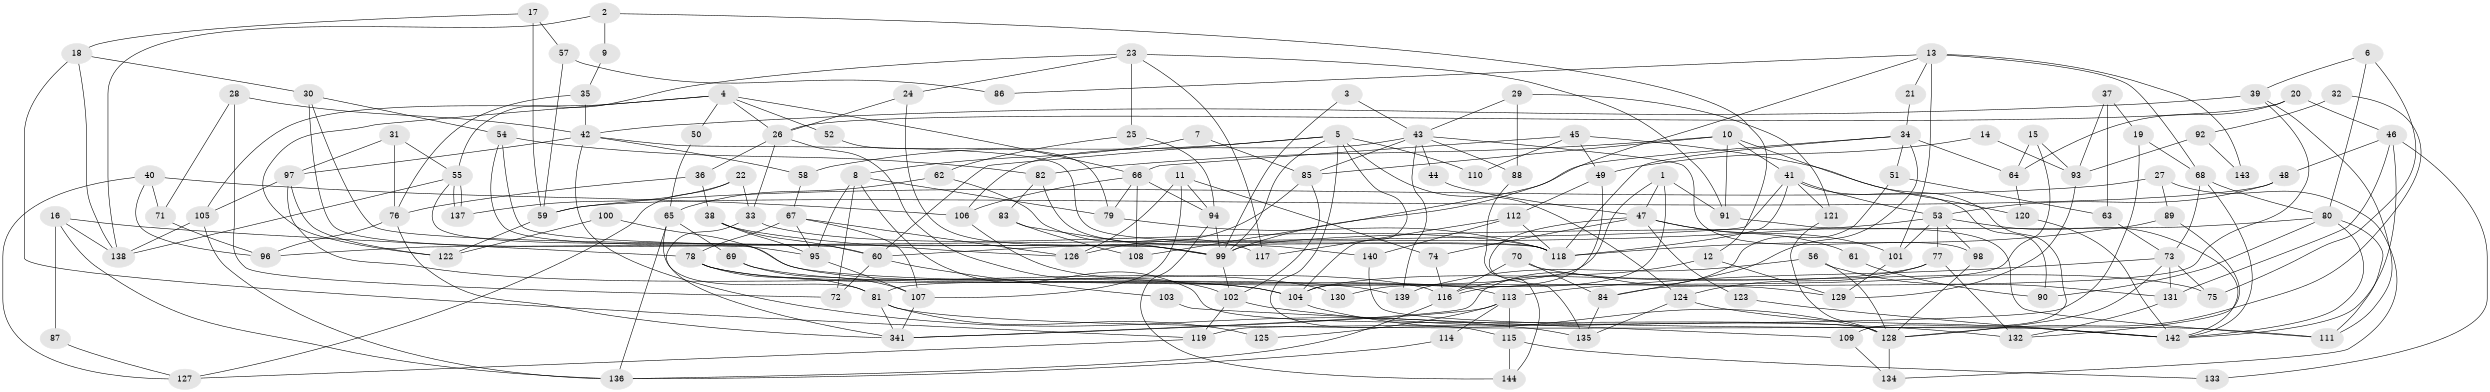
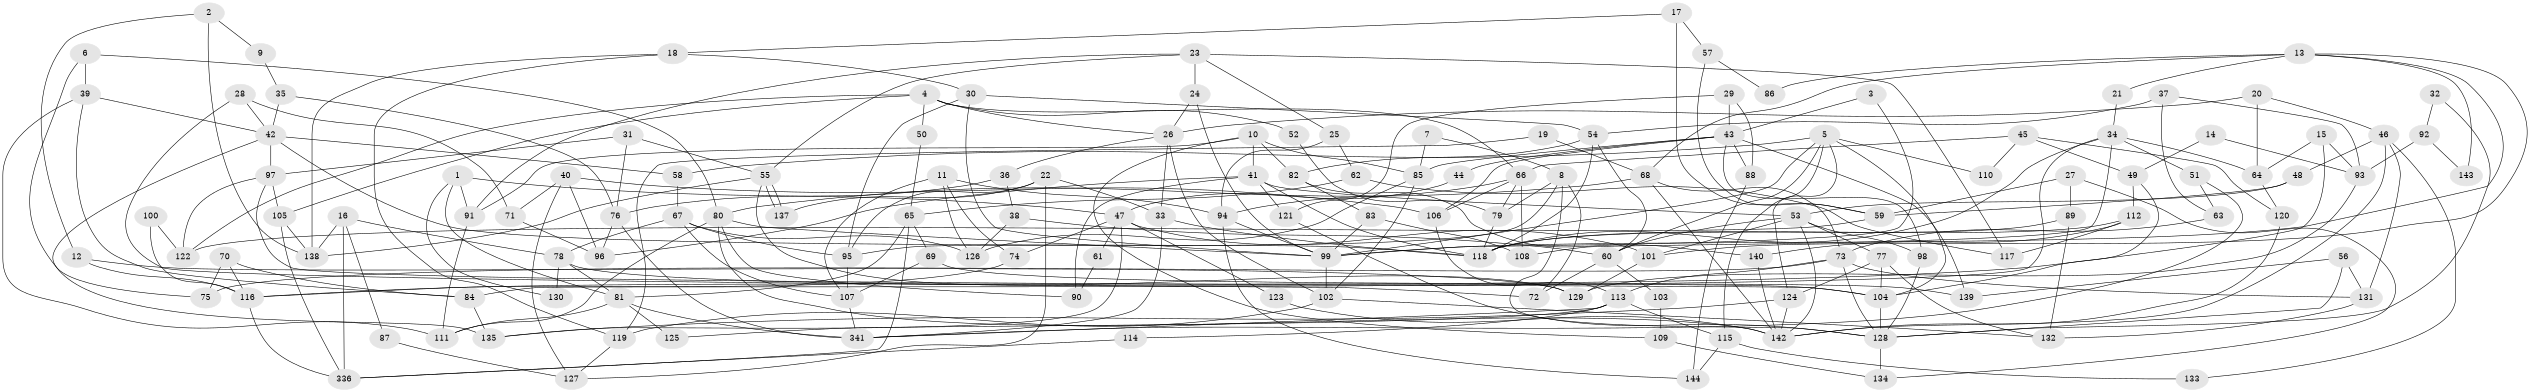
edge "37" -- "19": now "37" -- "54"
edge "38" -- "95": now "22" -- "95"
node "136": label "136" -> "336"
